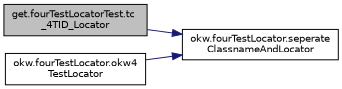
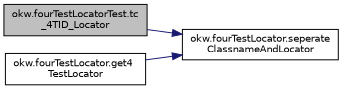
node "get.fourTestLocatorTest.tc _4TID_Locator": label "get.fourTestLocatorTest.tc _4TID_Locator" -> "okw.fourTestLocatorTest.tc _4TID_Locator"
node "okw.fourTestLocator.okw4 TestLocator": label "okw.fourTestLocator.okw4 TestLocator" -> "okw.fourTestLocator.get4 TestLocator"
